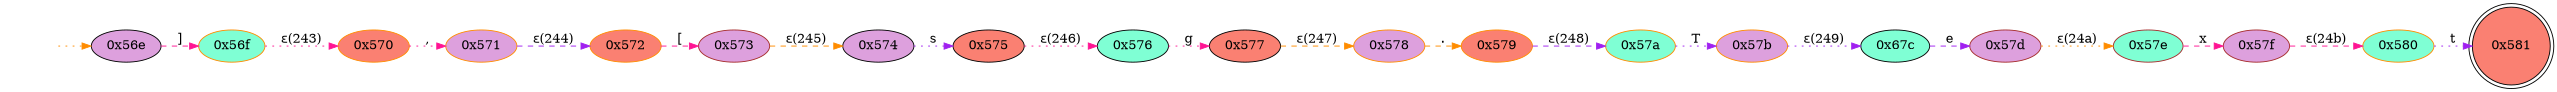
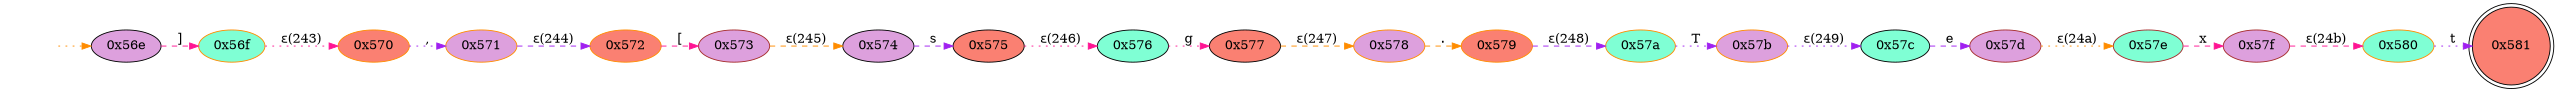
edge "0x570" -> "0x571": color deeppink -> purple
edge "0x574" -> "0x575": style dotted -> dashed
node "0x67c": label "0x67c" -> "0x57c"
